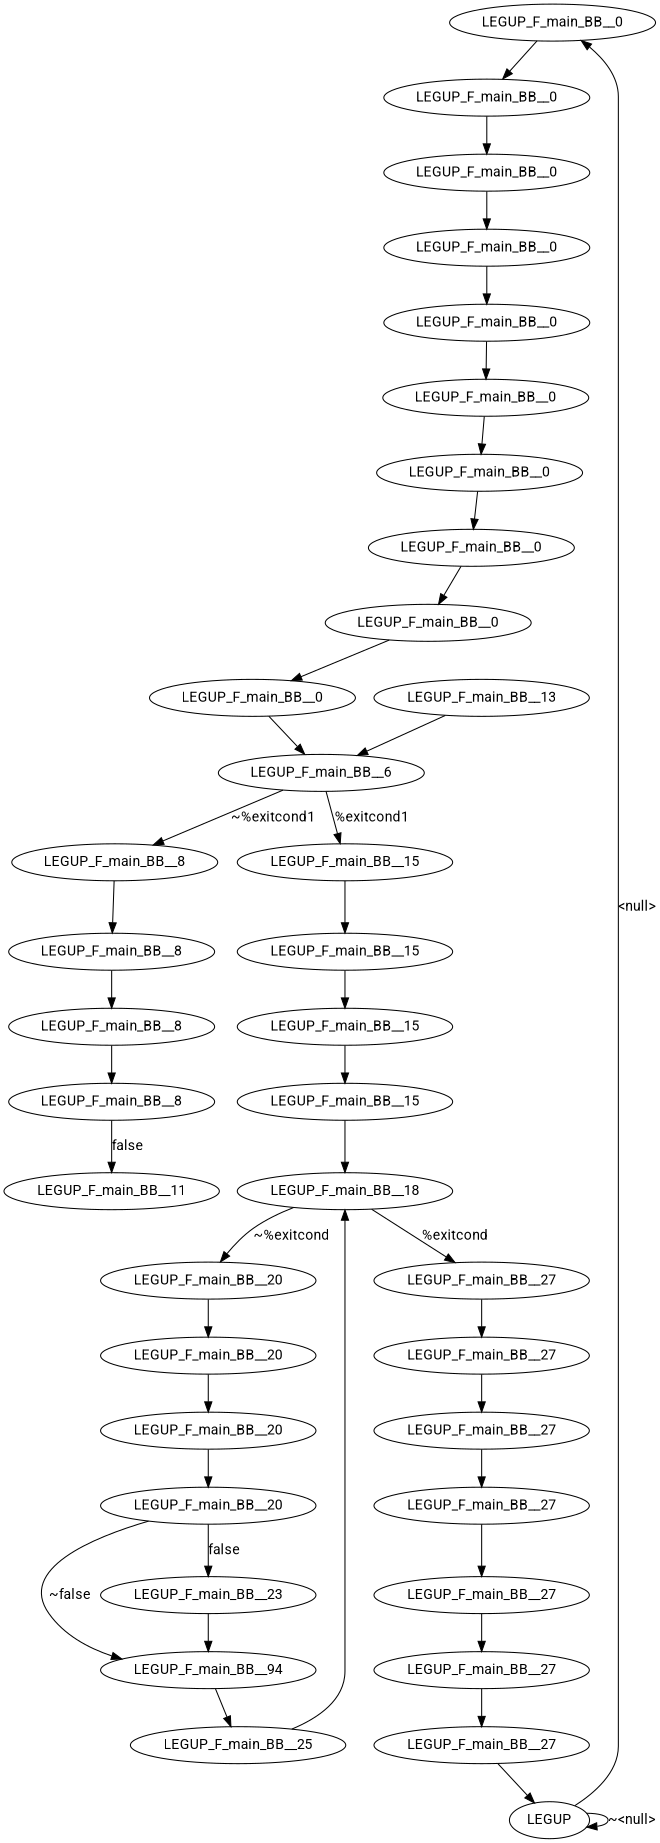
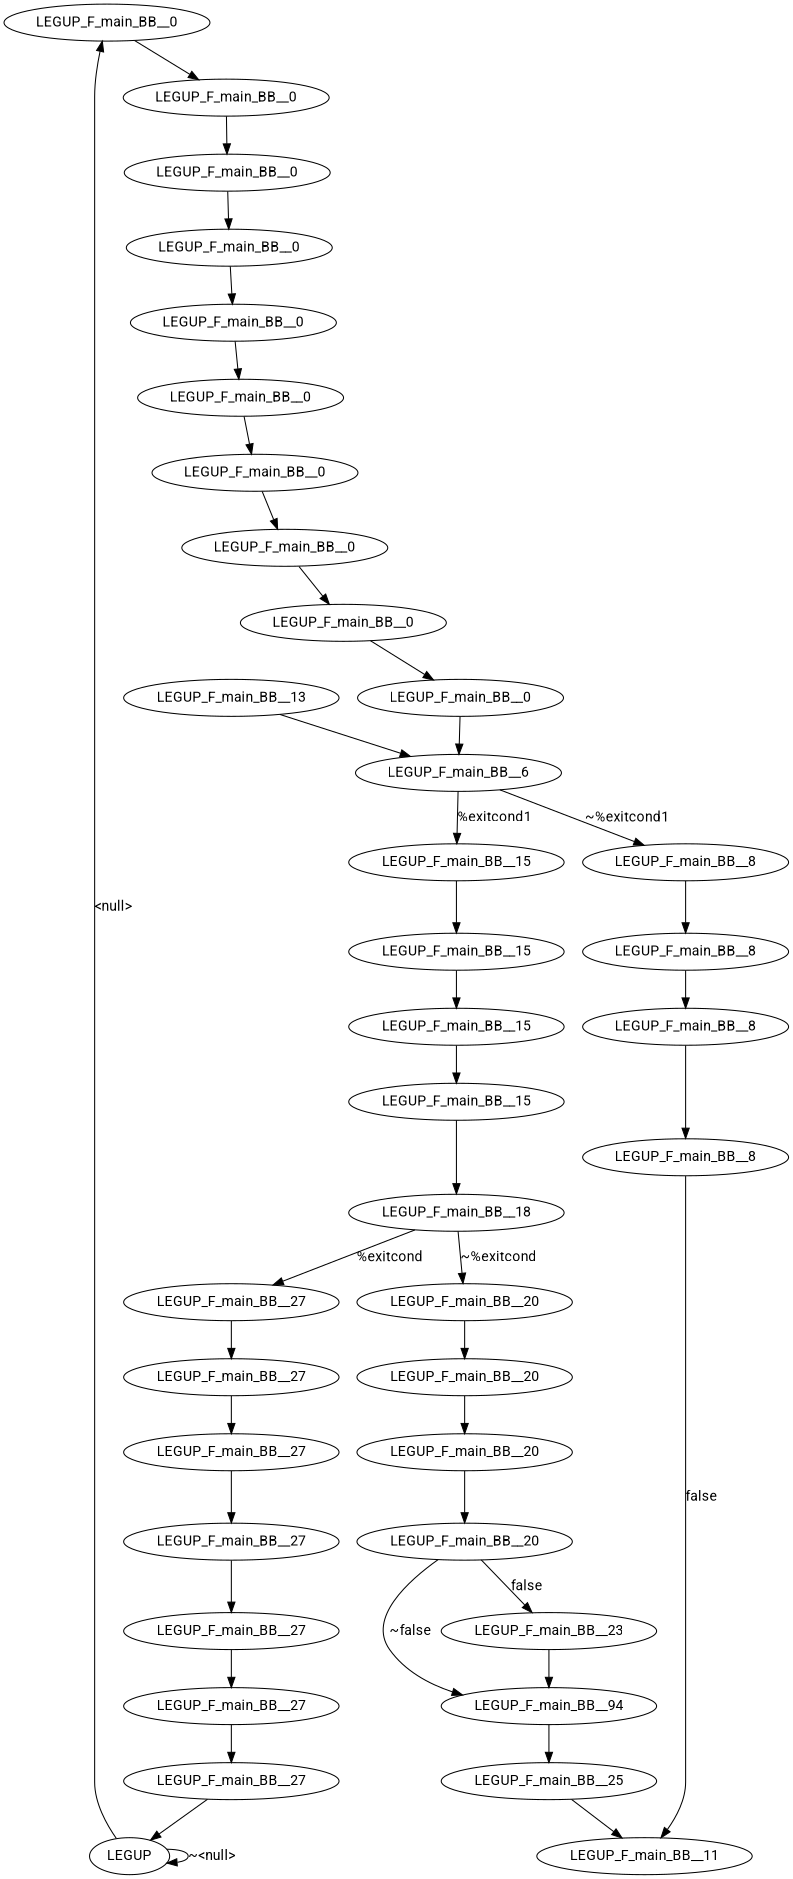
edge "LEGUP_F_main_BB__25" -> "LEGUP_F_main_BB__18": now "LEGUP_F_main_BB__25" -> "LEGUP_F_main_BB__11"
